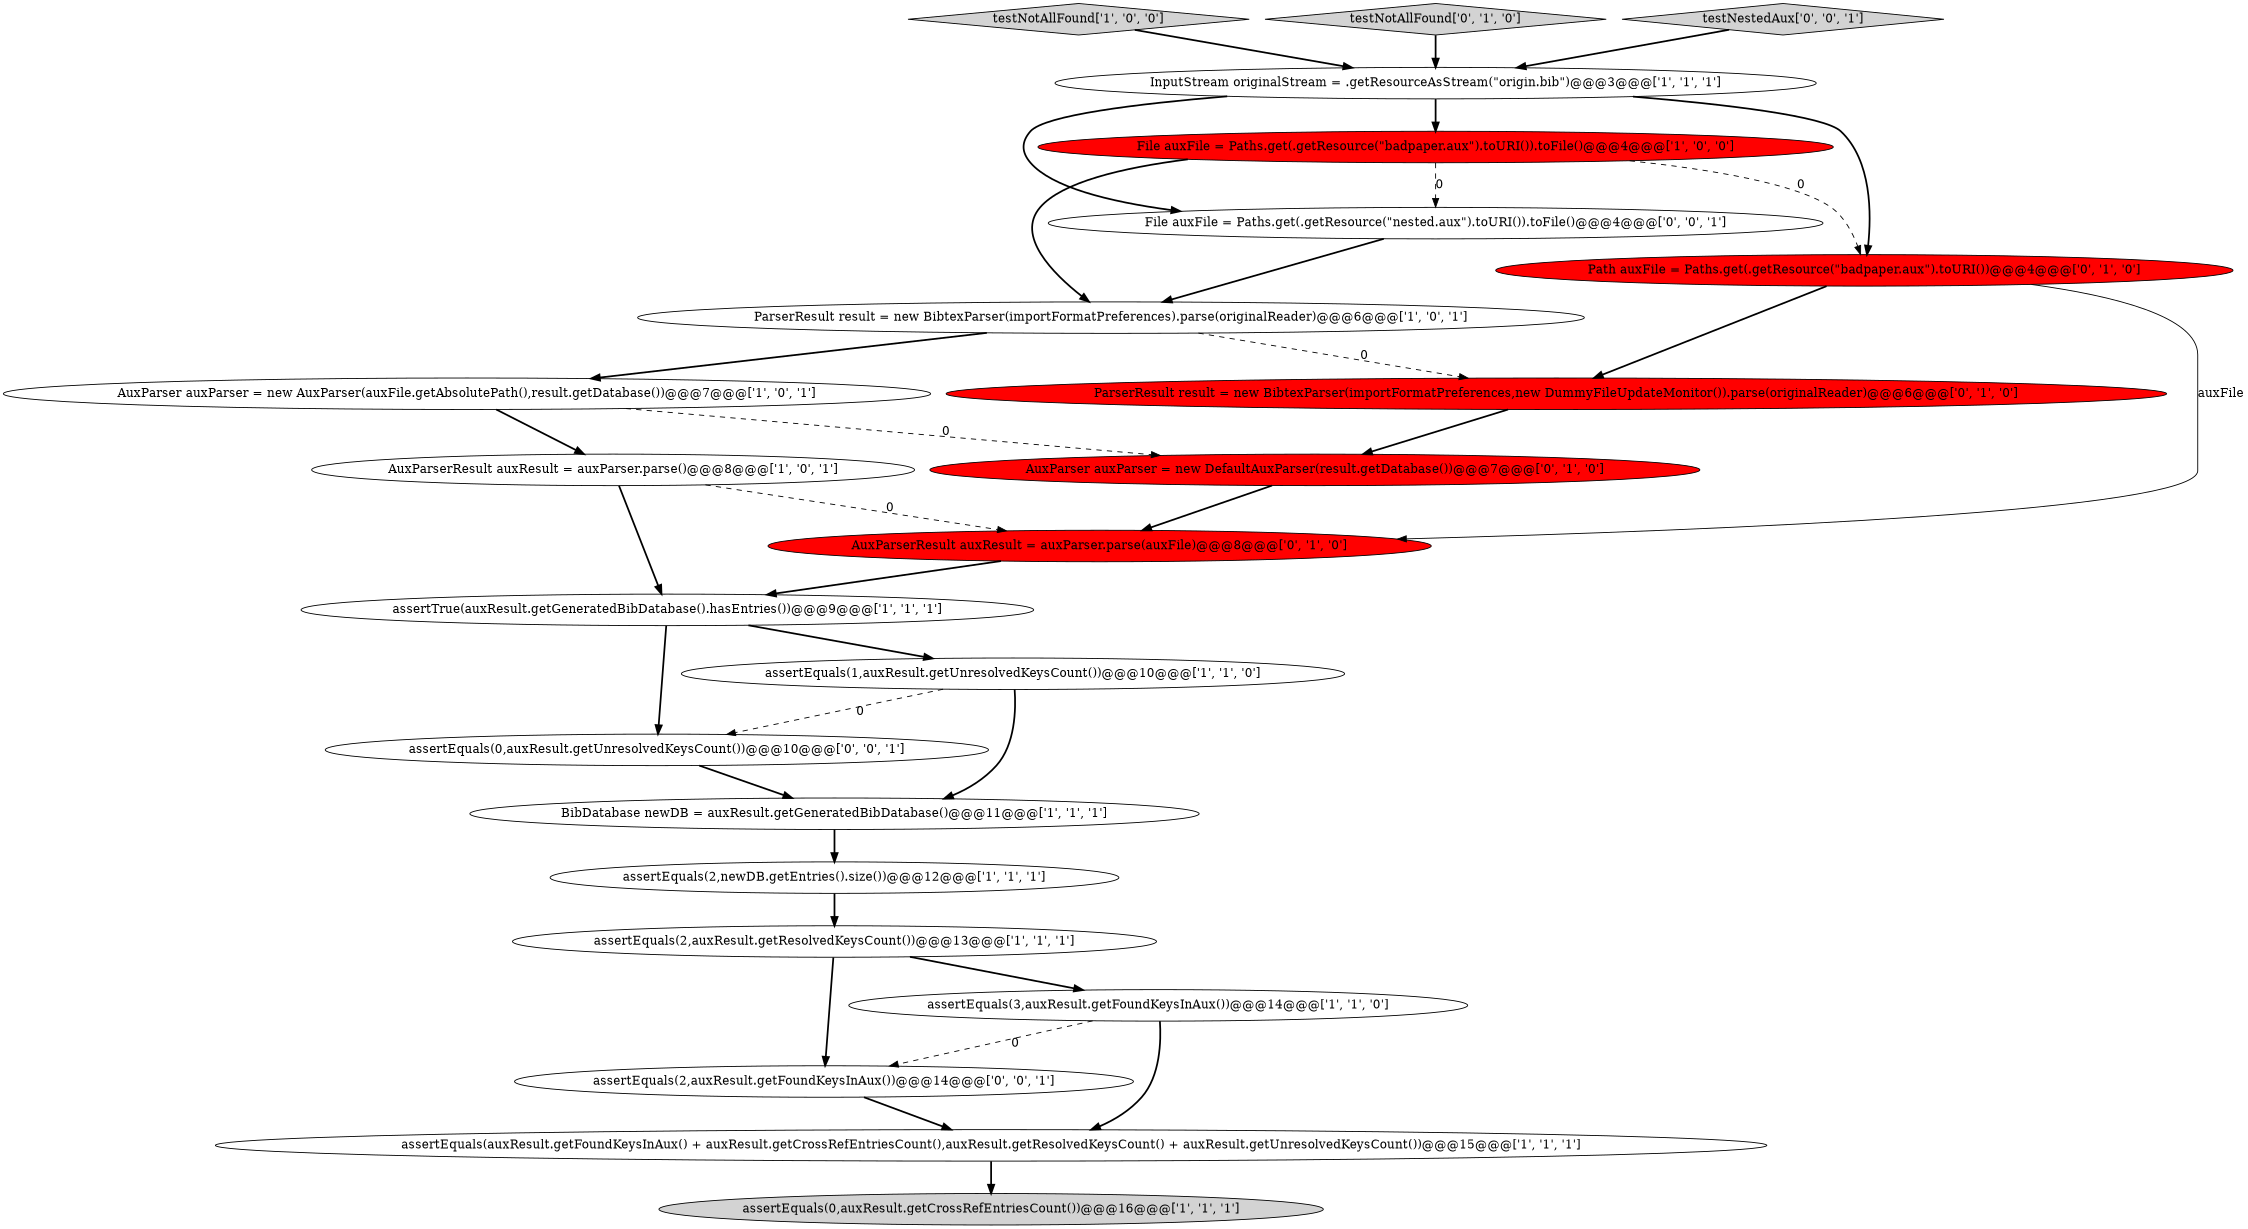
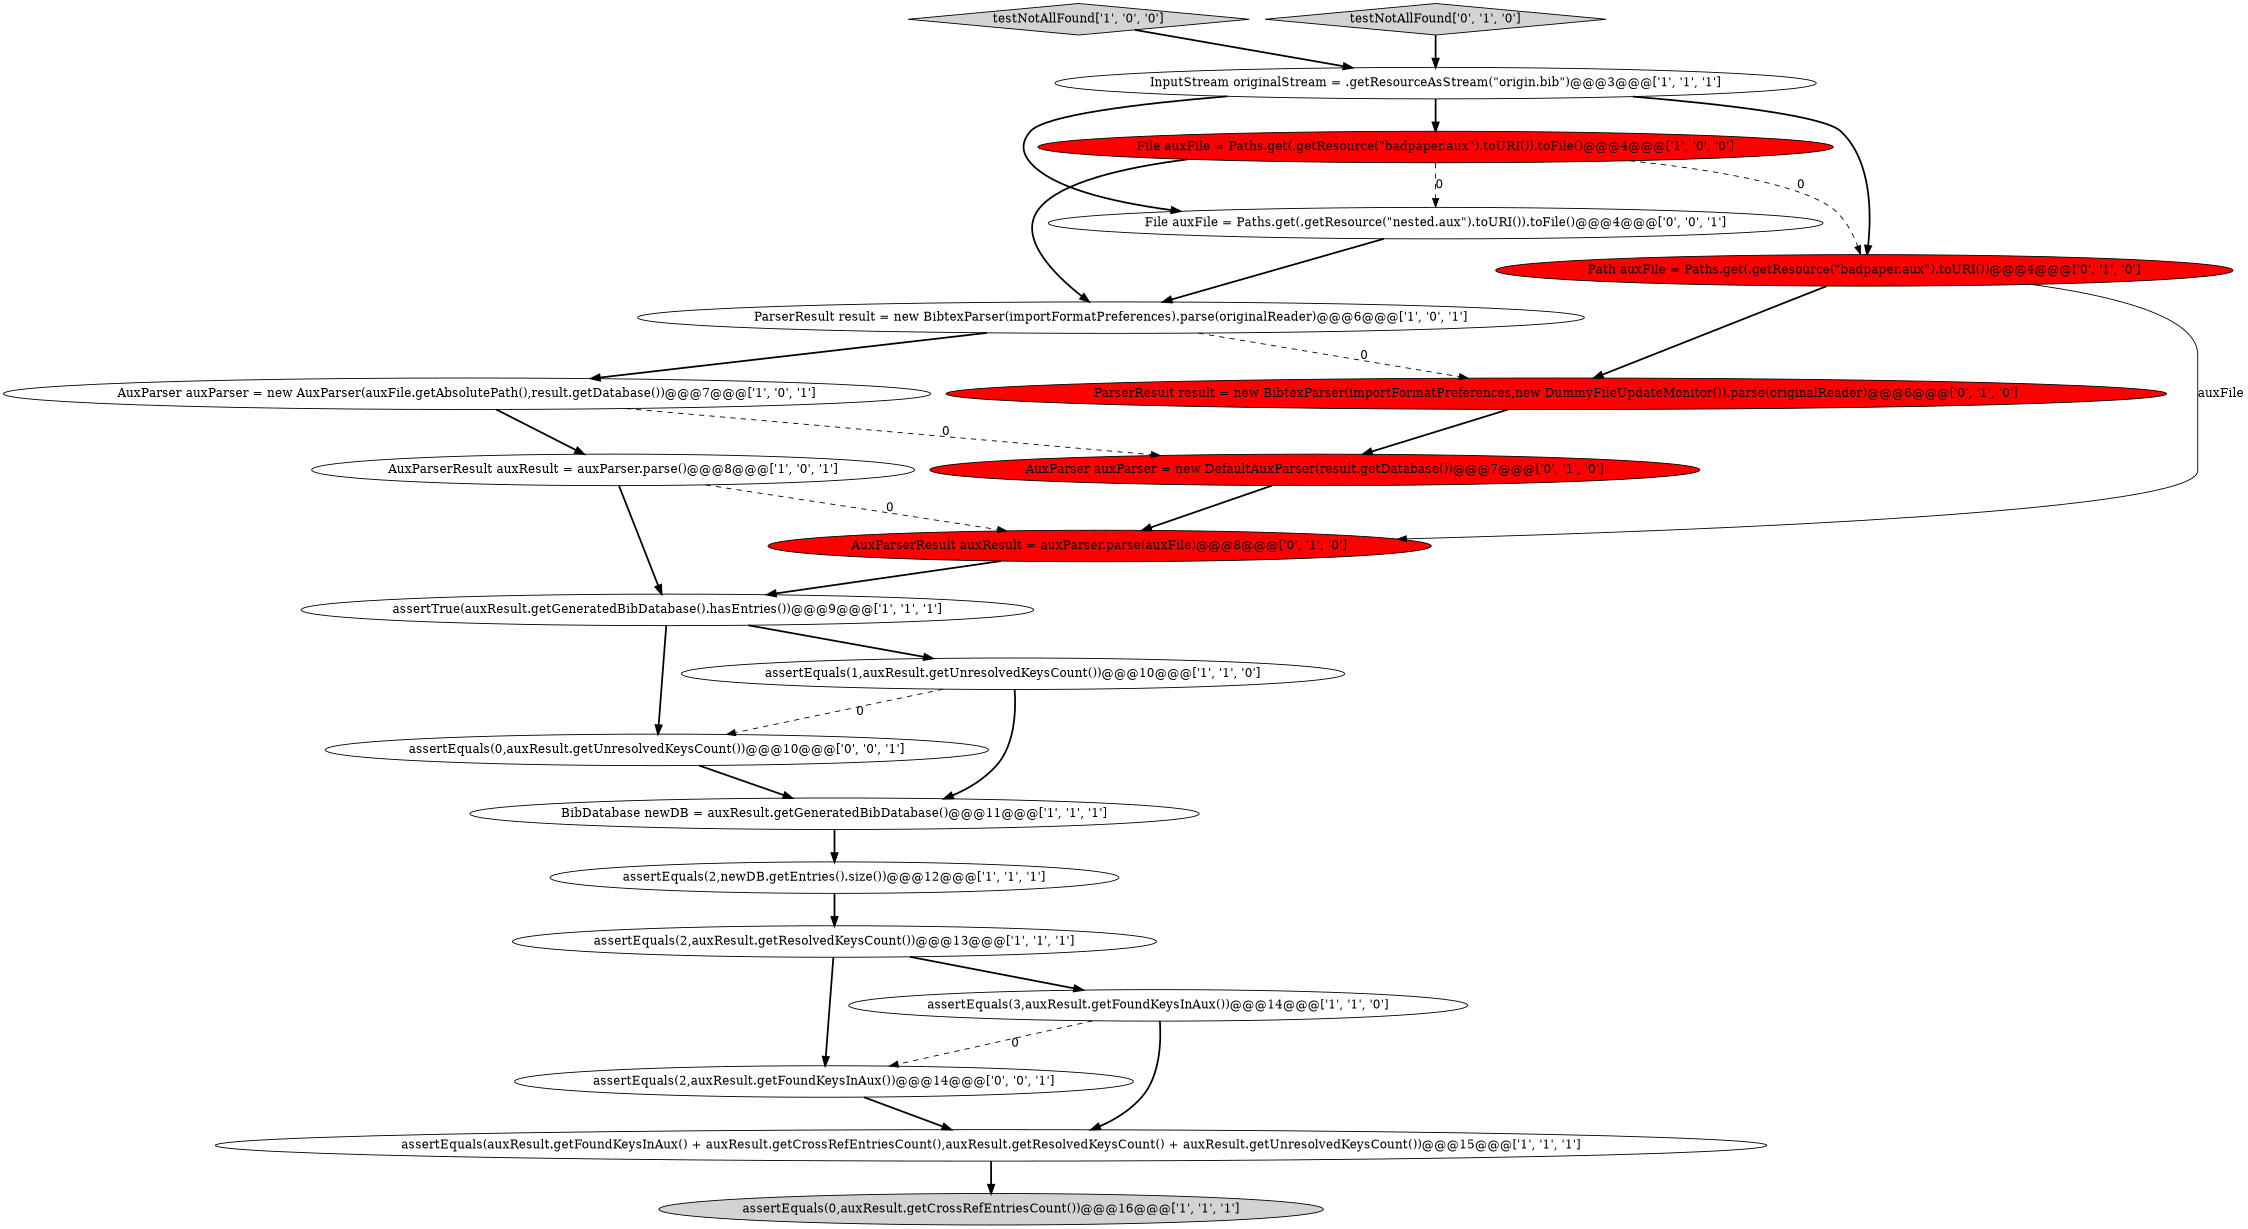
node "testNestedAux['0', '0', '1']": removed
